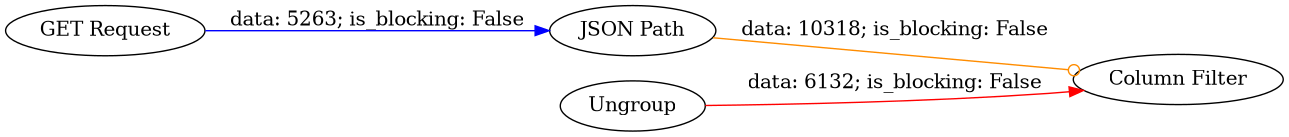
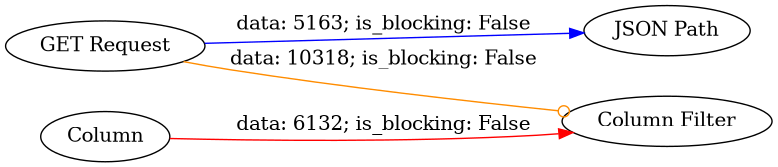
edge "GET Request" -> "JSON Path": label "data: 5263; is_blocking: False" -> "data: 5163; is_blocking: False"
edge "JSON Path" -> "Column Filter": now "GET Request" -> "Column Filter"
node "Ungroup": label "Ungroup" -> "Column"
